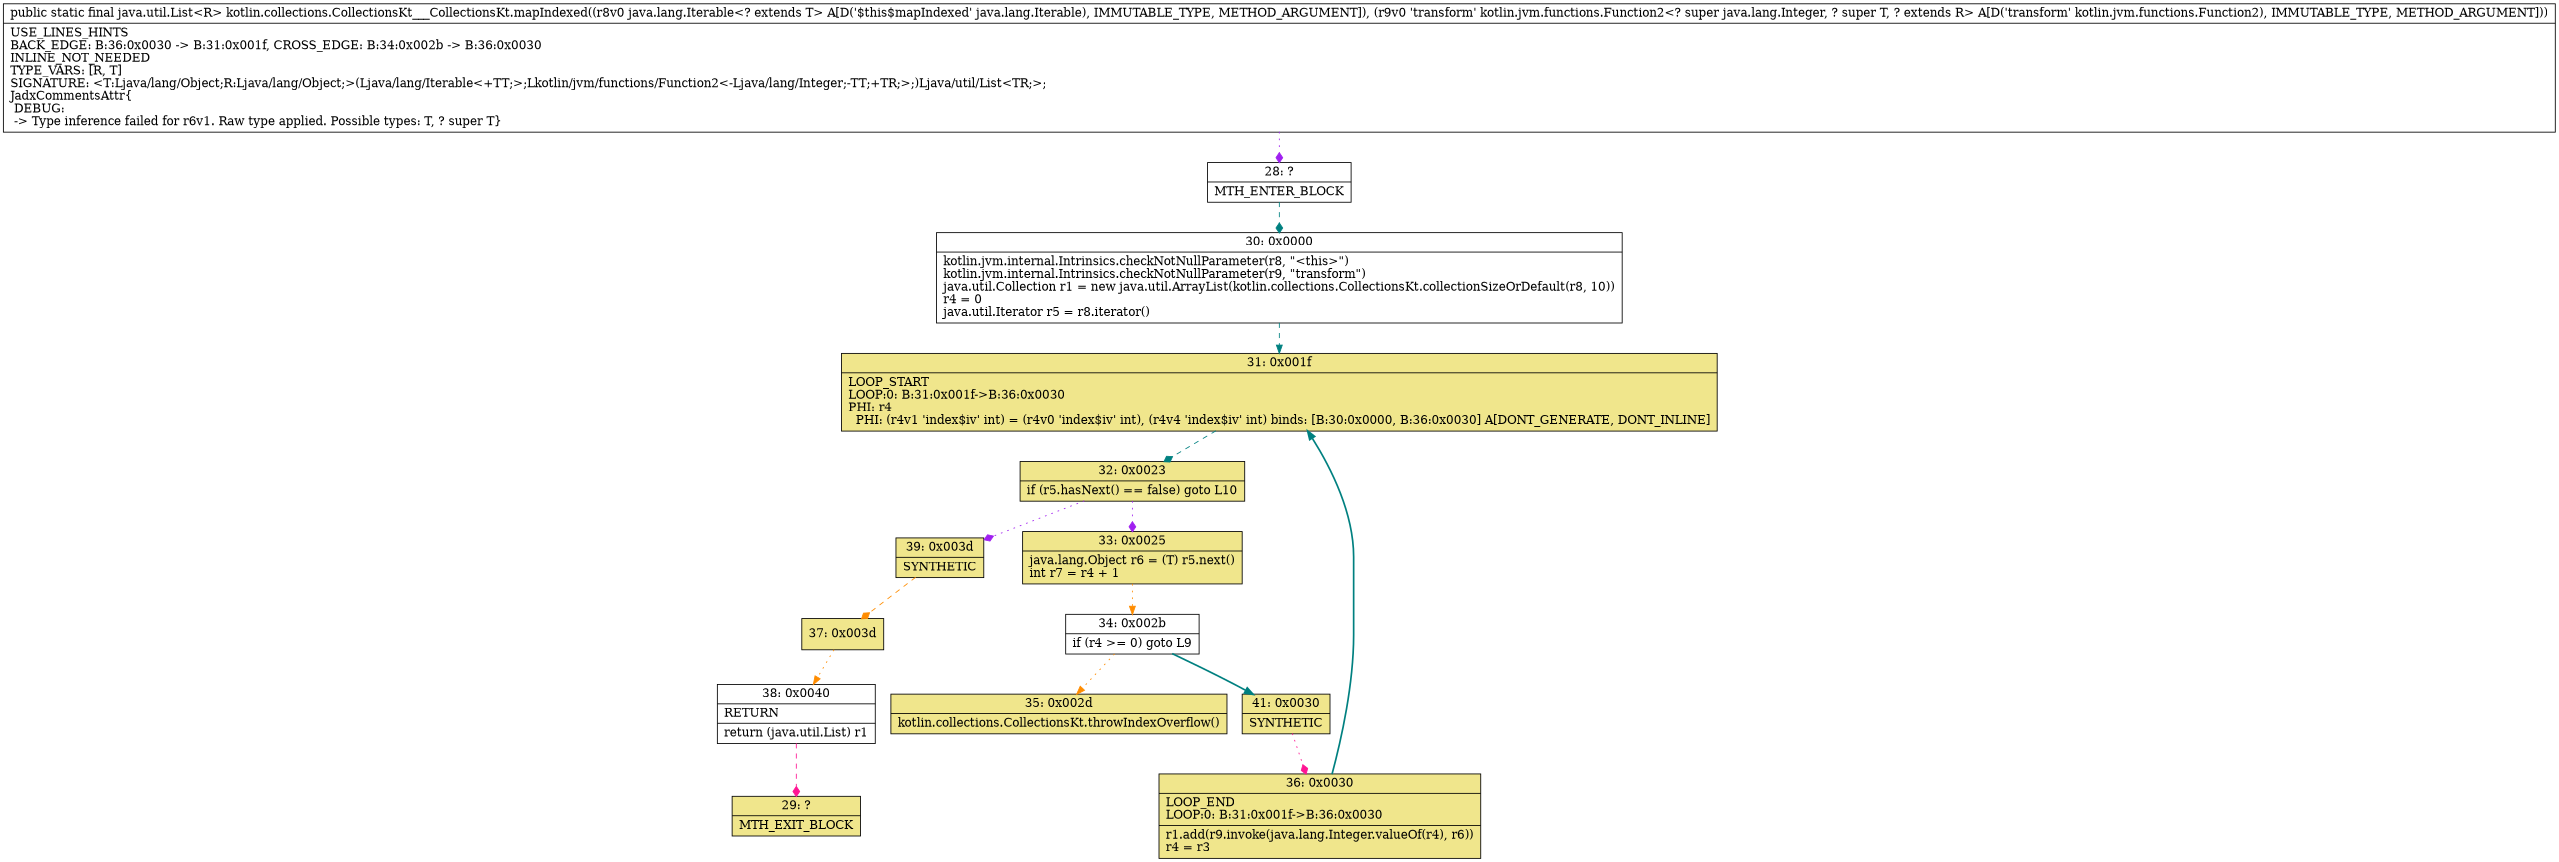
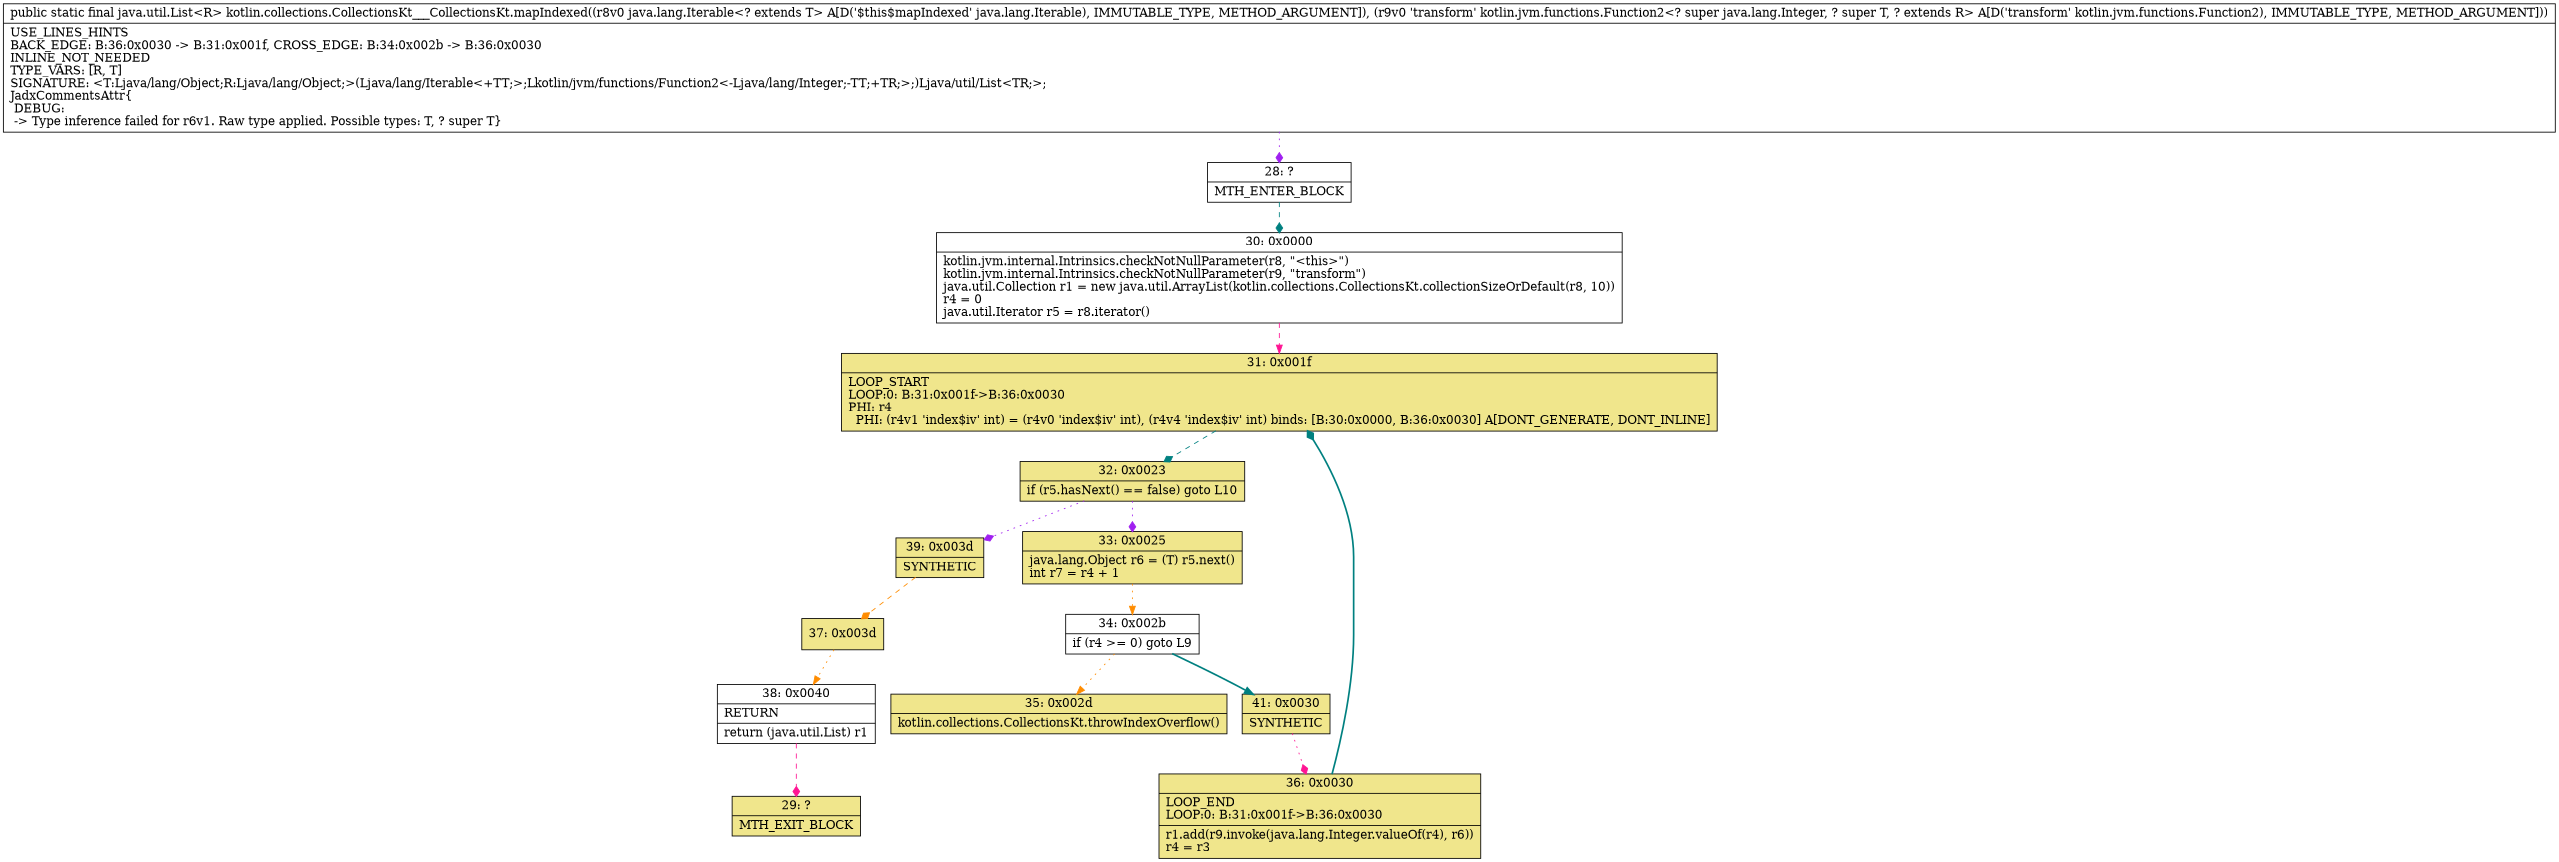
edge "30: 0x0000" -> "31: 0x001f": color teal -> deeppink
edge "36: 0x0030" -> "31: 0x001f": arrowhead normal -> diamond
